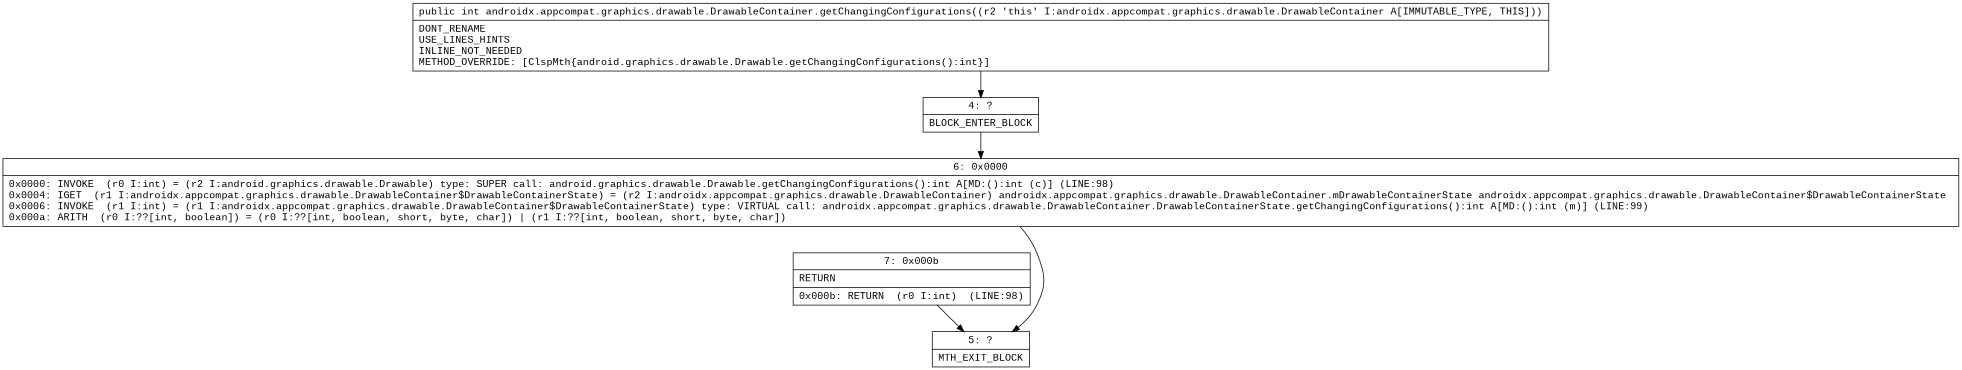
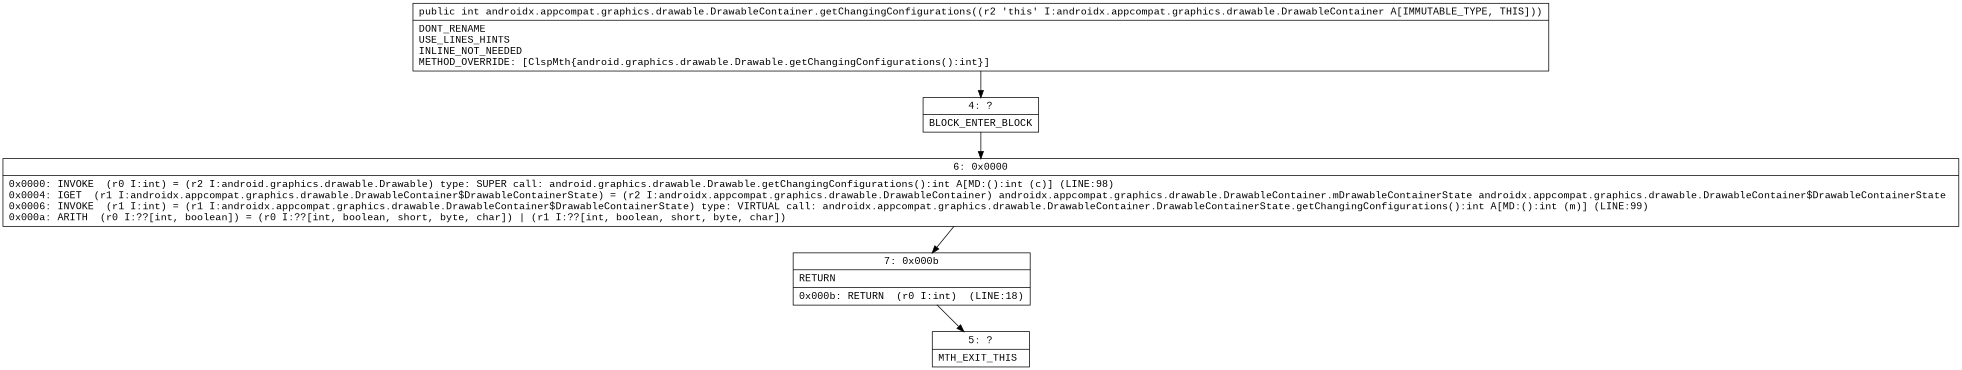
edge "6: 0x0000" -> "5: ?": now "6: 0x0000" -> "7: 0x000b"
node "7: 0x000b": text "0x000b: RETURN  (r0 I:int)  (LINE:98)" -> "0x000b: RETURN  (r0 I:int)  (LINE:18)"
node "5: ?": text "MTH_EXIT_BLOCK" -> "MTH_EXIT_THIS"
